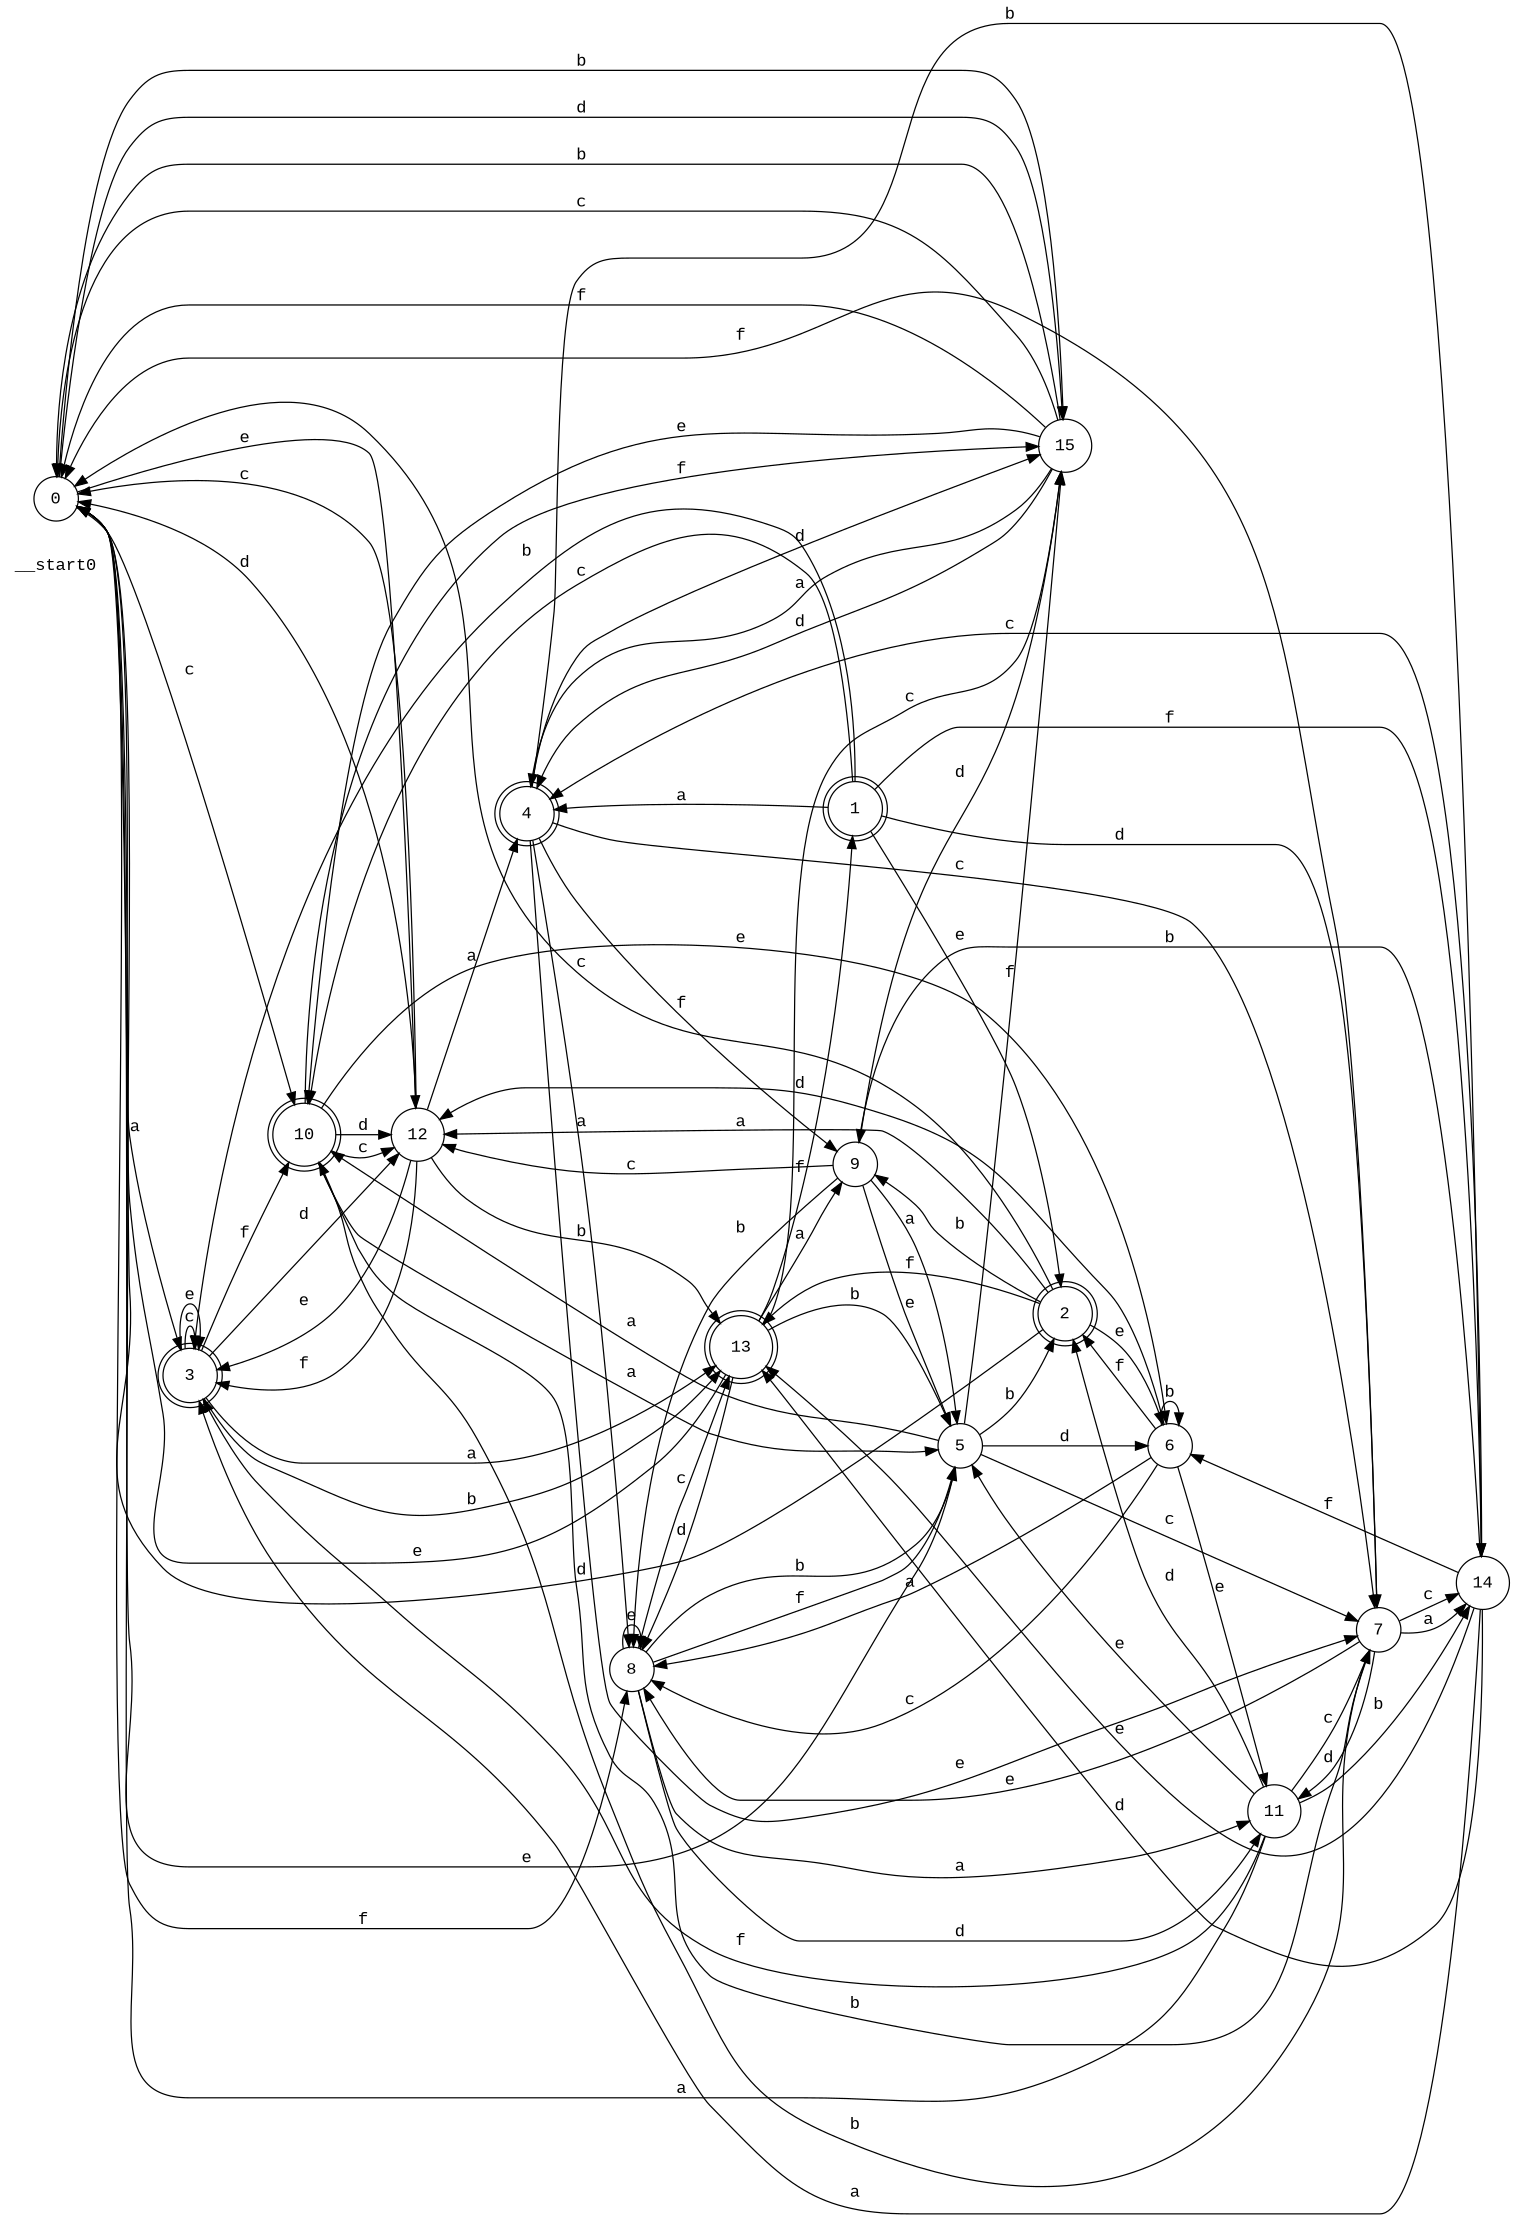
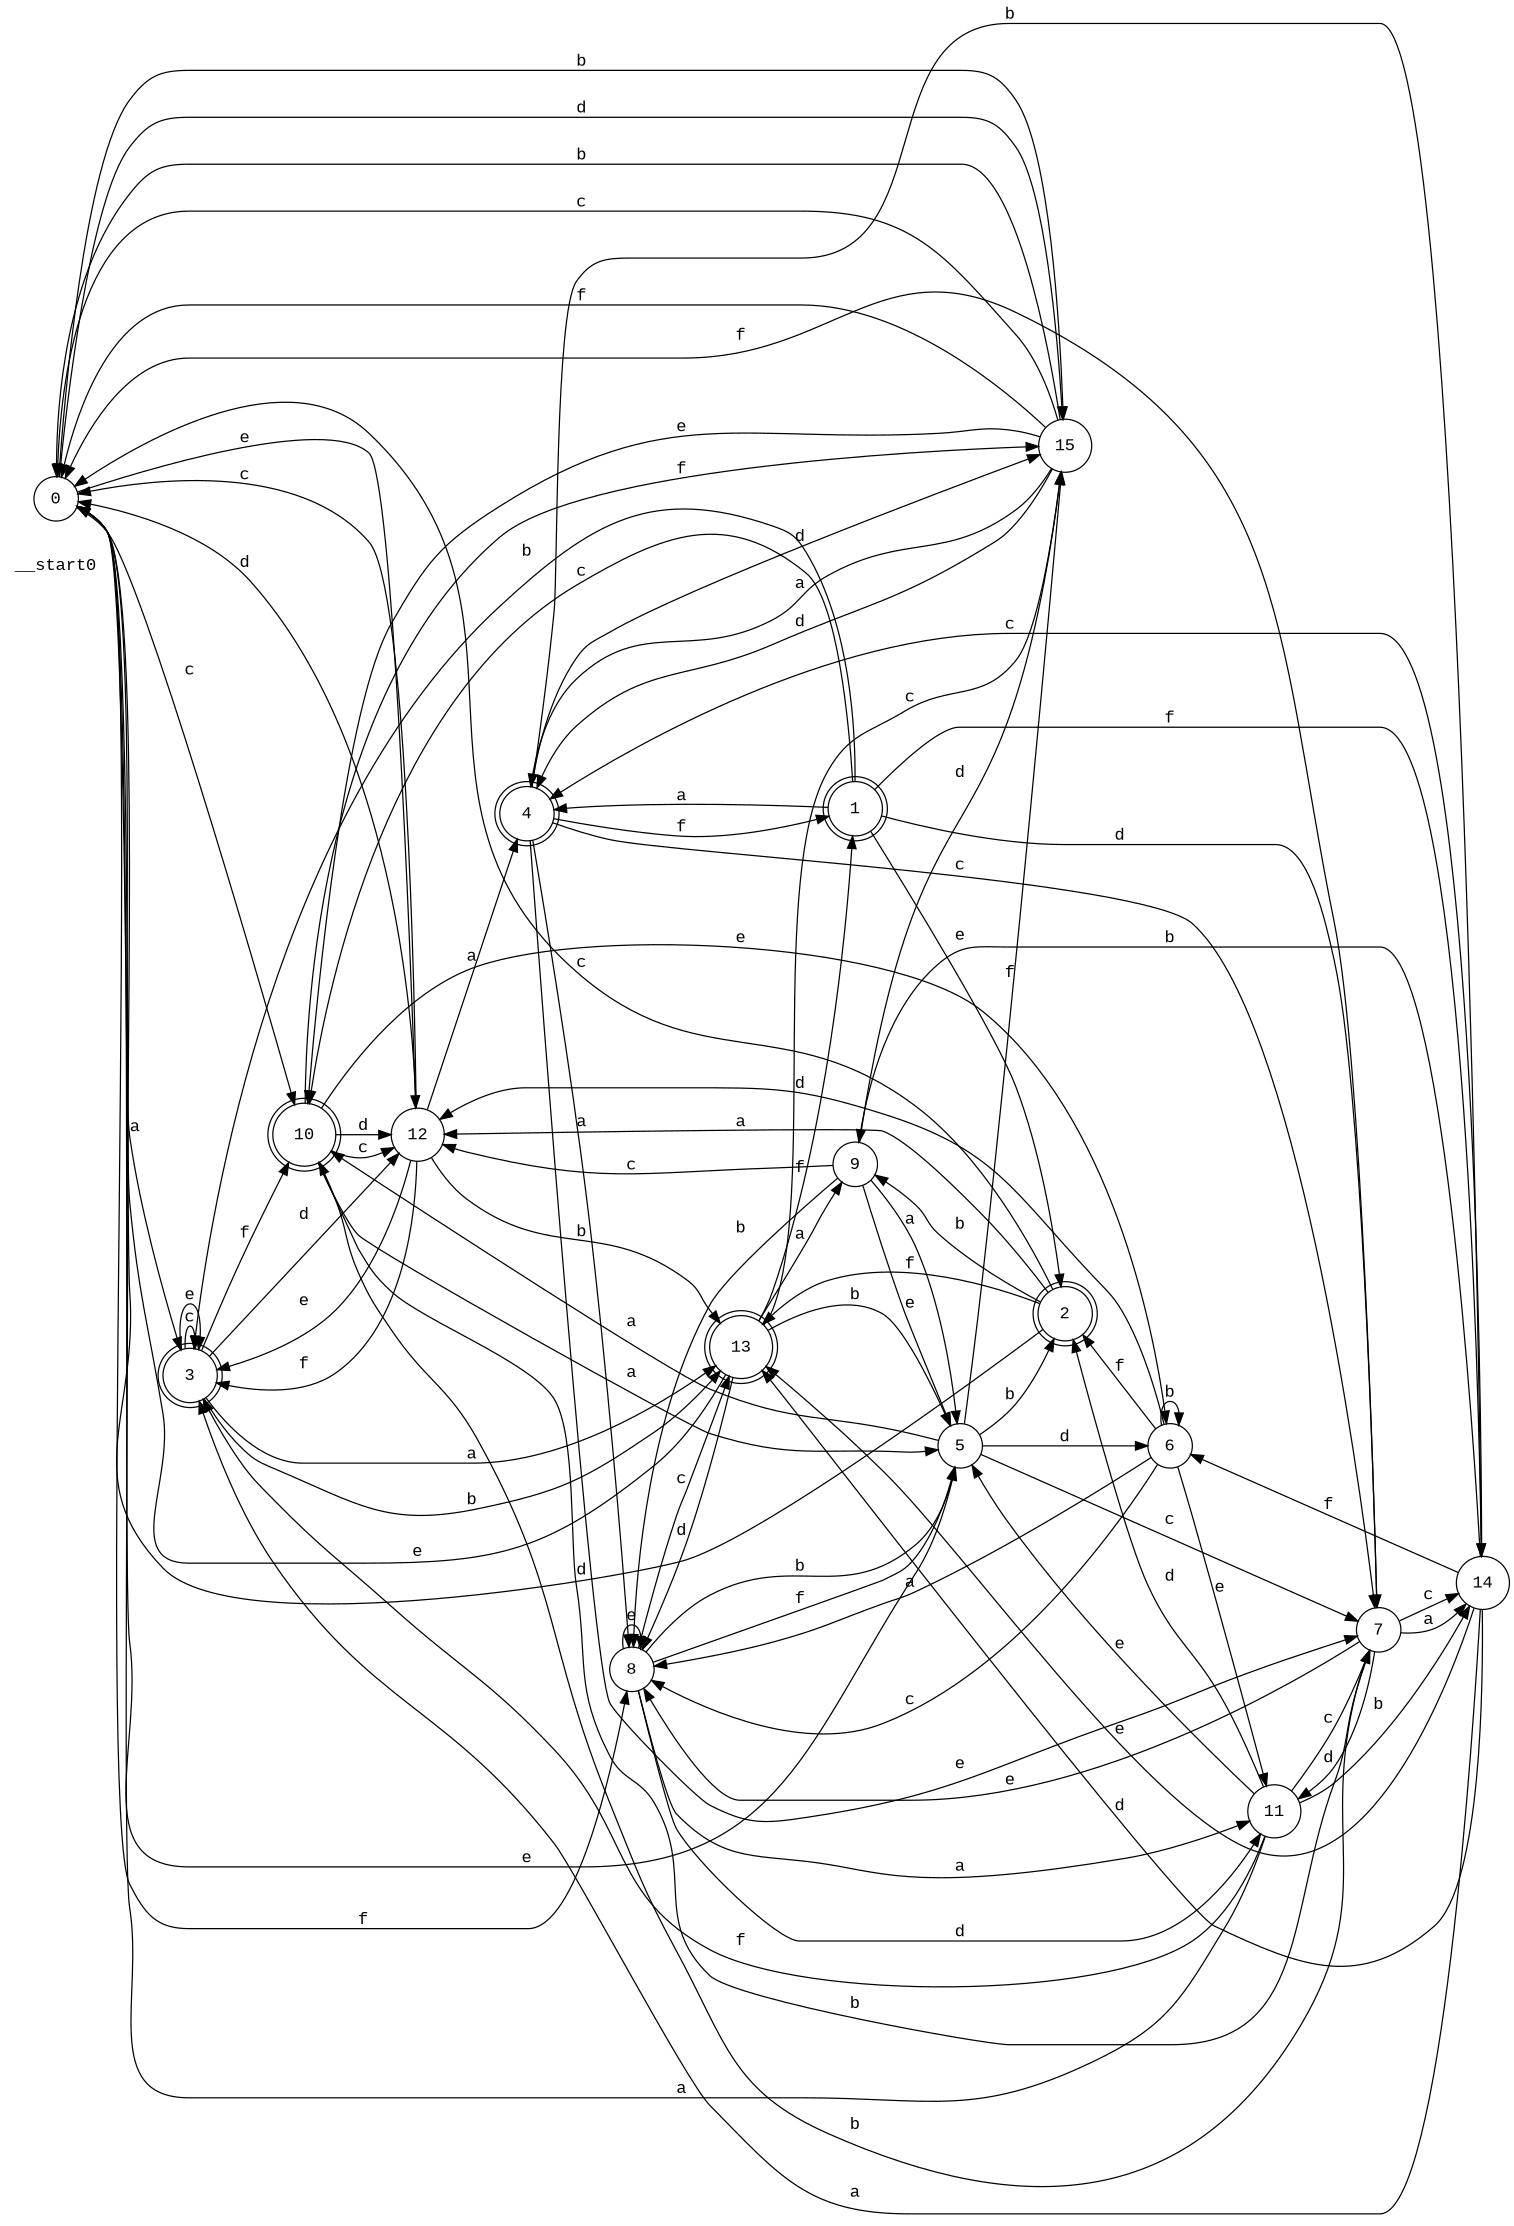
edge "4" -> "9": now "4" -> "1"
edge "2" -> "6": removed, label "e"
